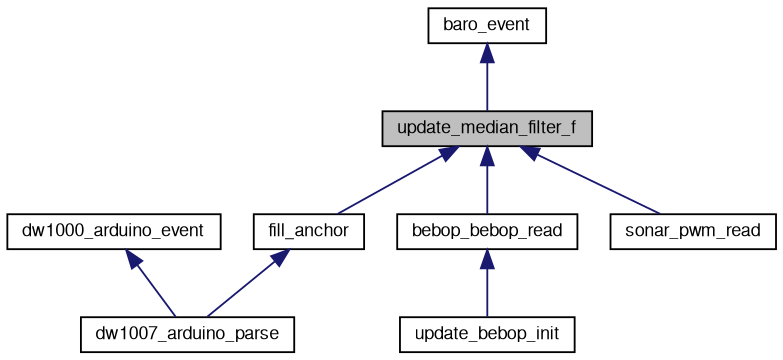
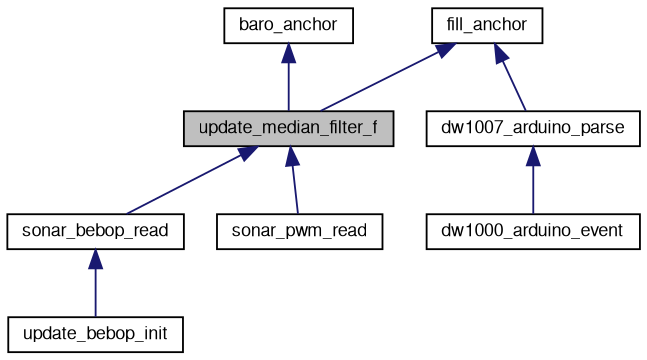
node "baro_event": label "baro_event" -> "baro_anchor"
edge "fill_anchor" -> "update_median_filter_f": reversed
node "bebop_bebop_read": label "bebop_bebop_read" -> "sonar_bebop_read"
edge "dw1007_arduino_parse" -> "dw1000_arduino_event": reversed
